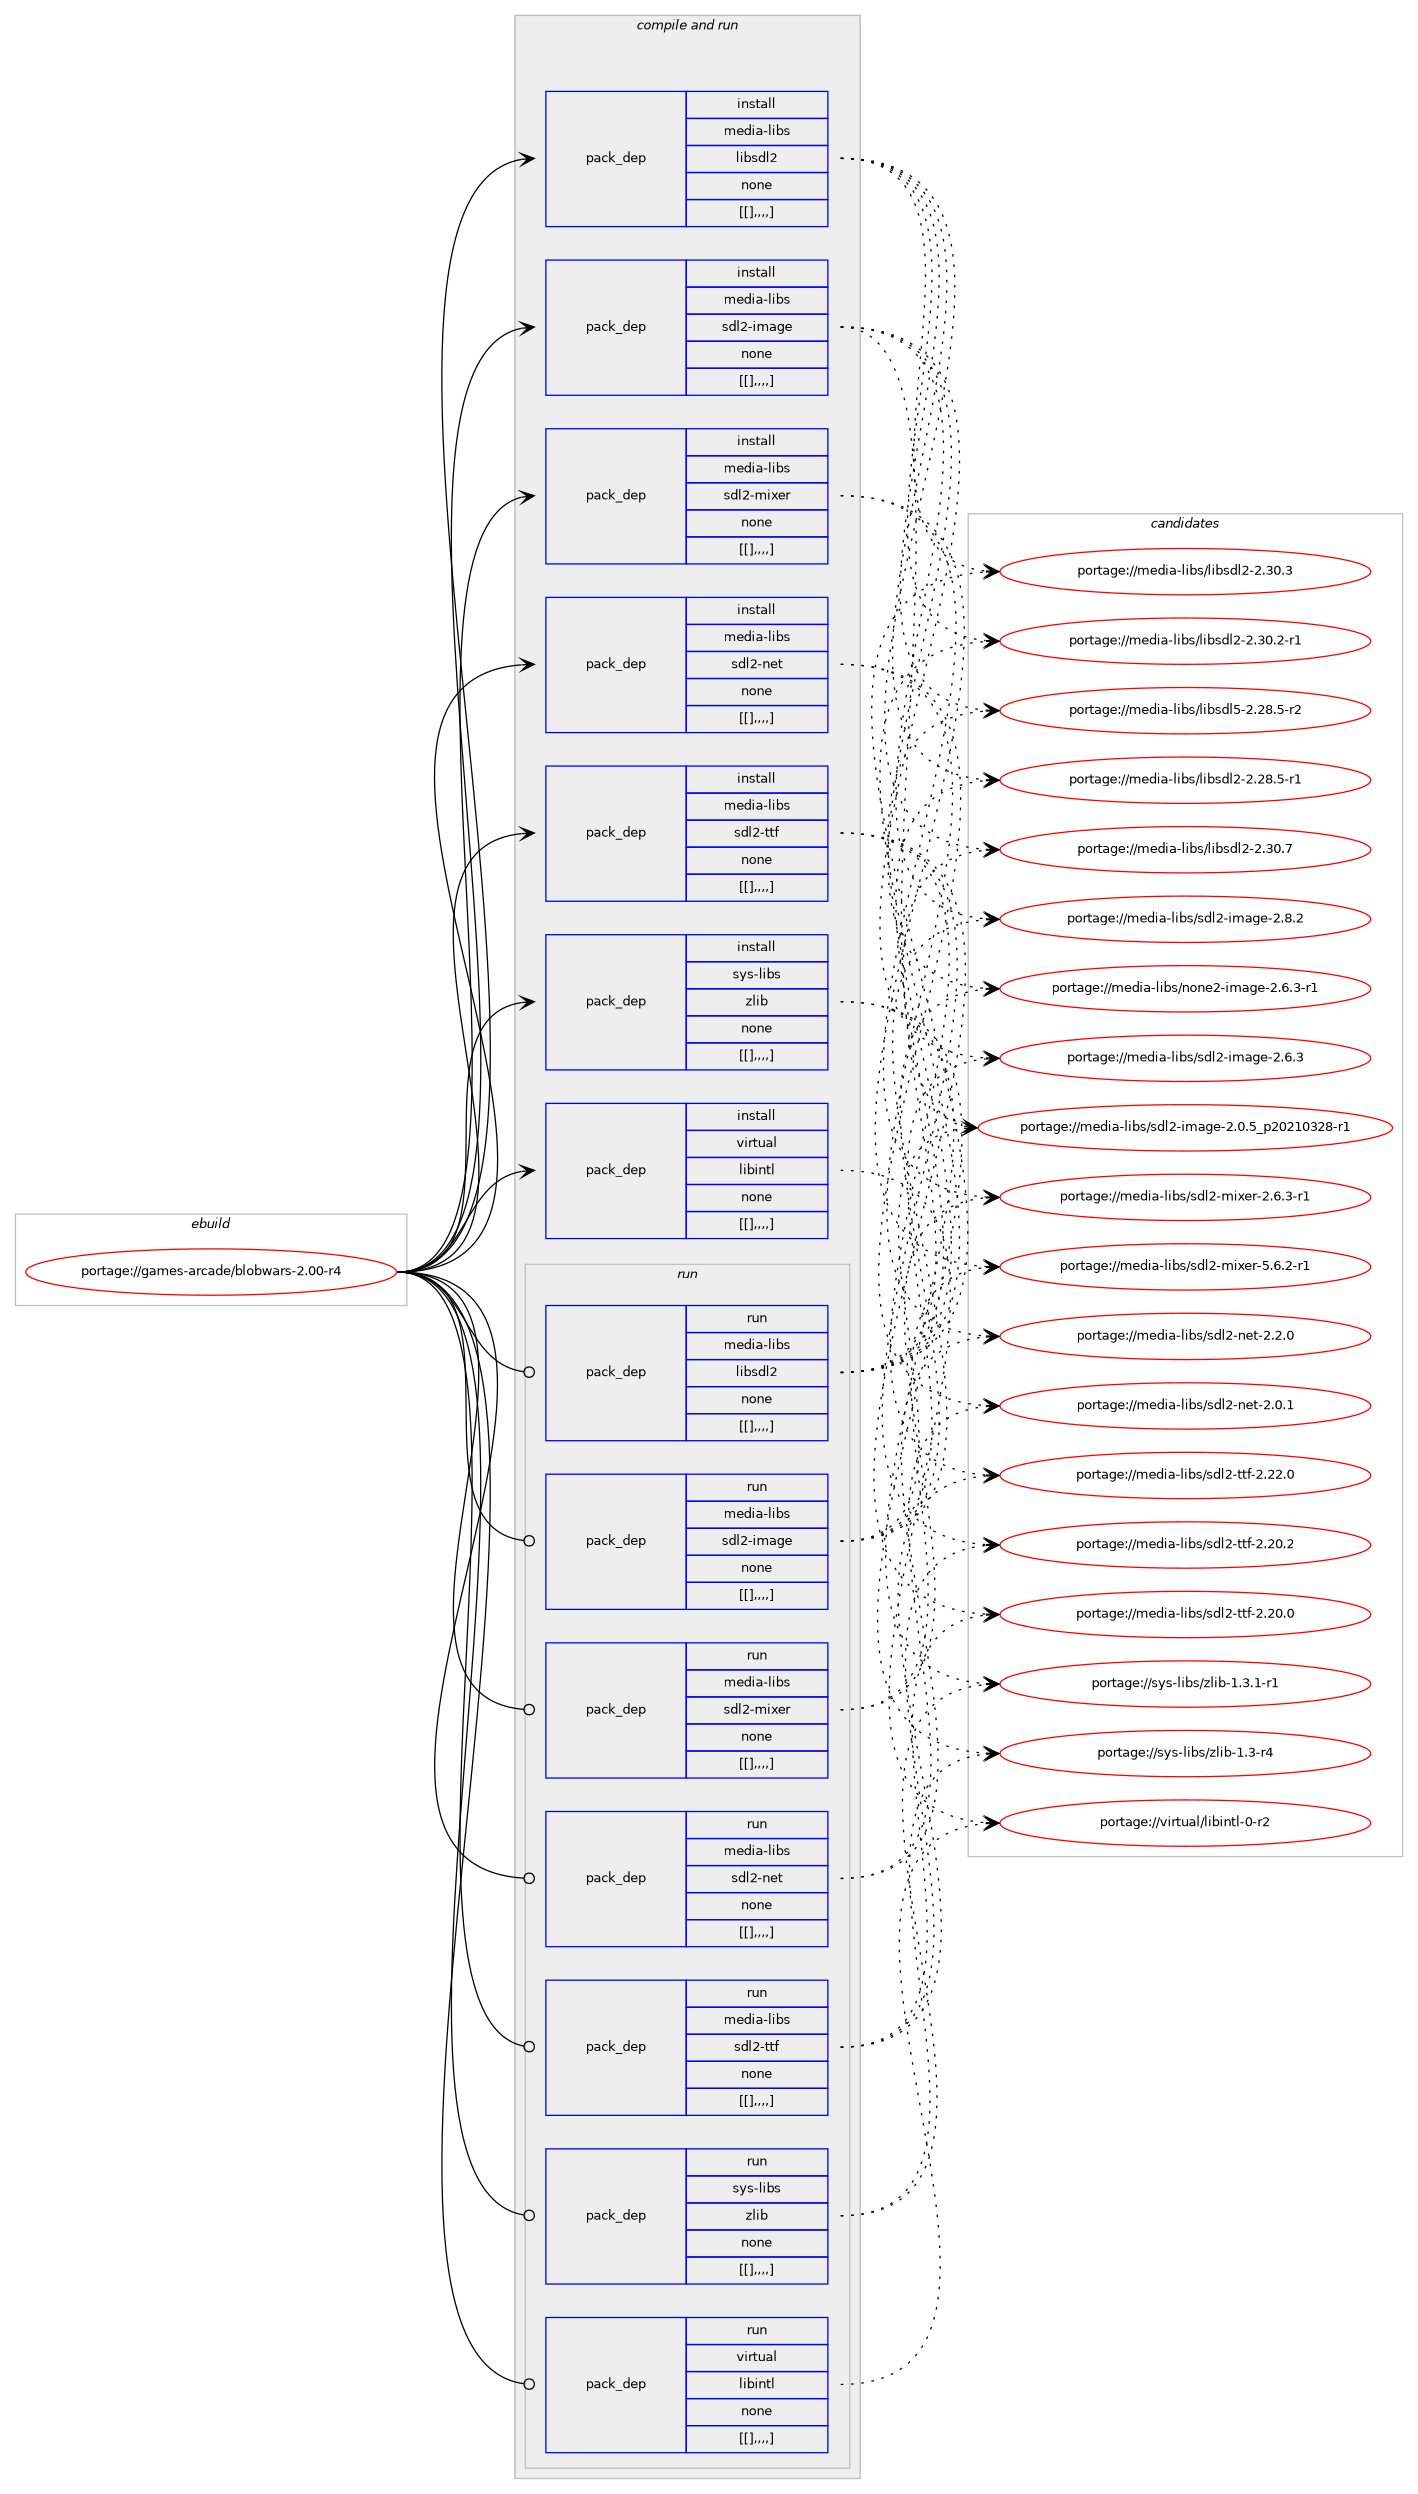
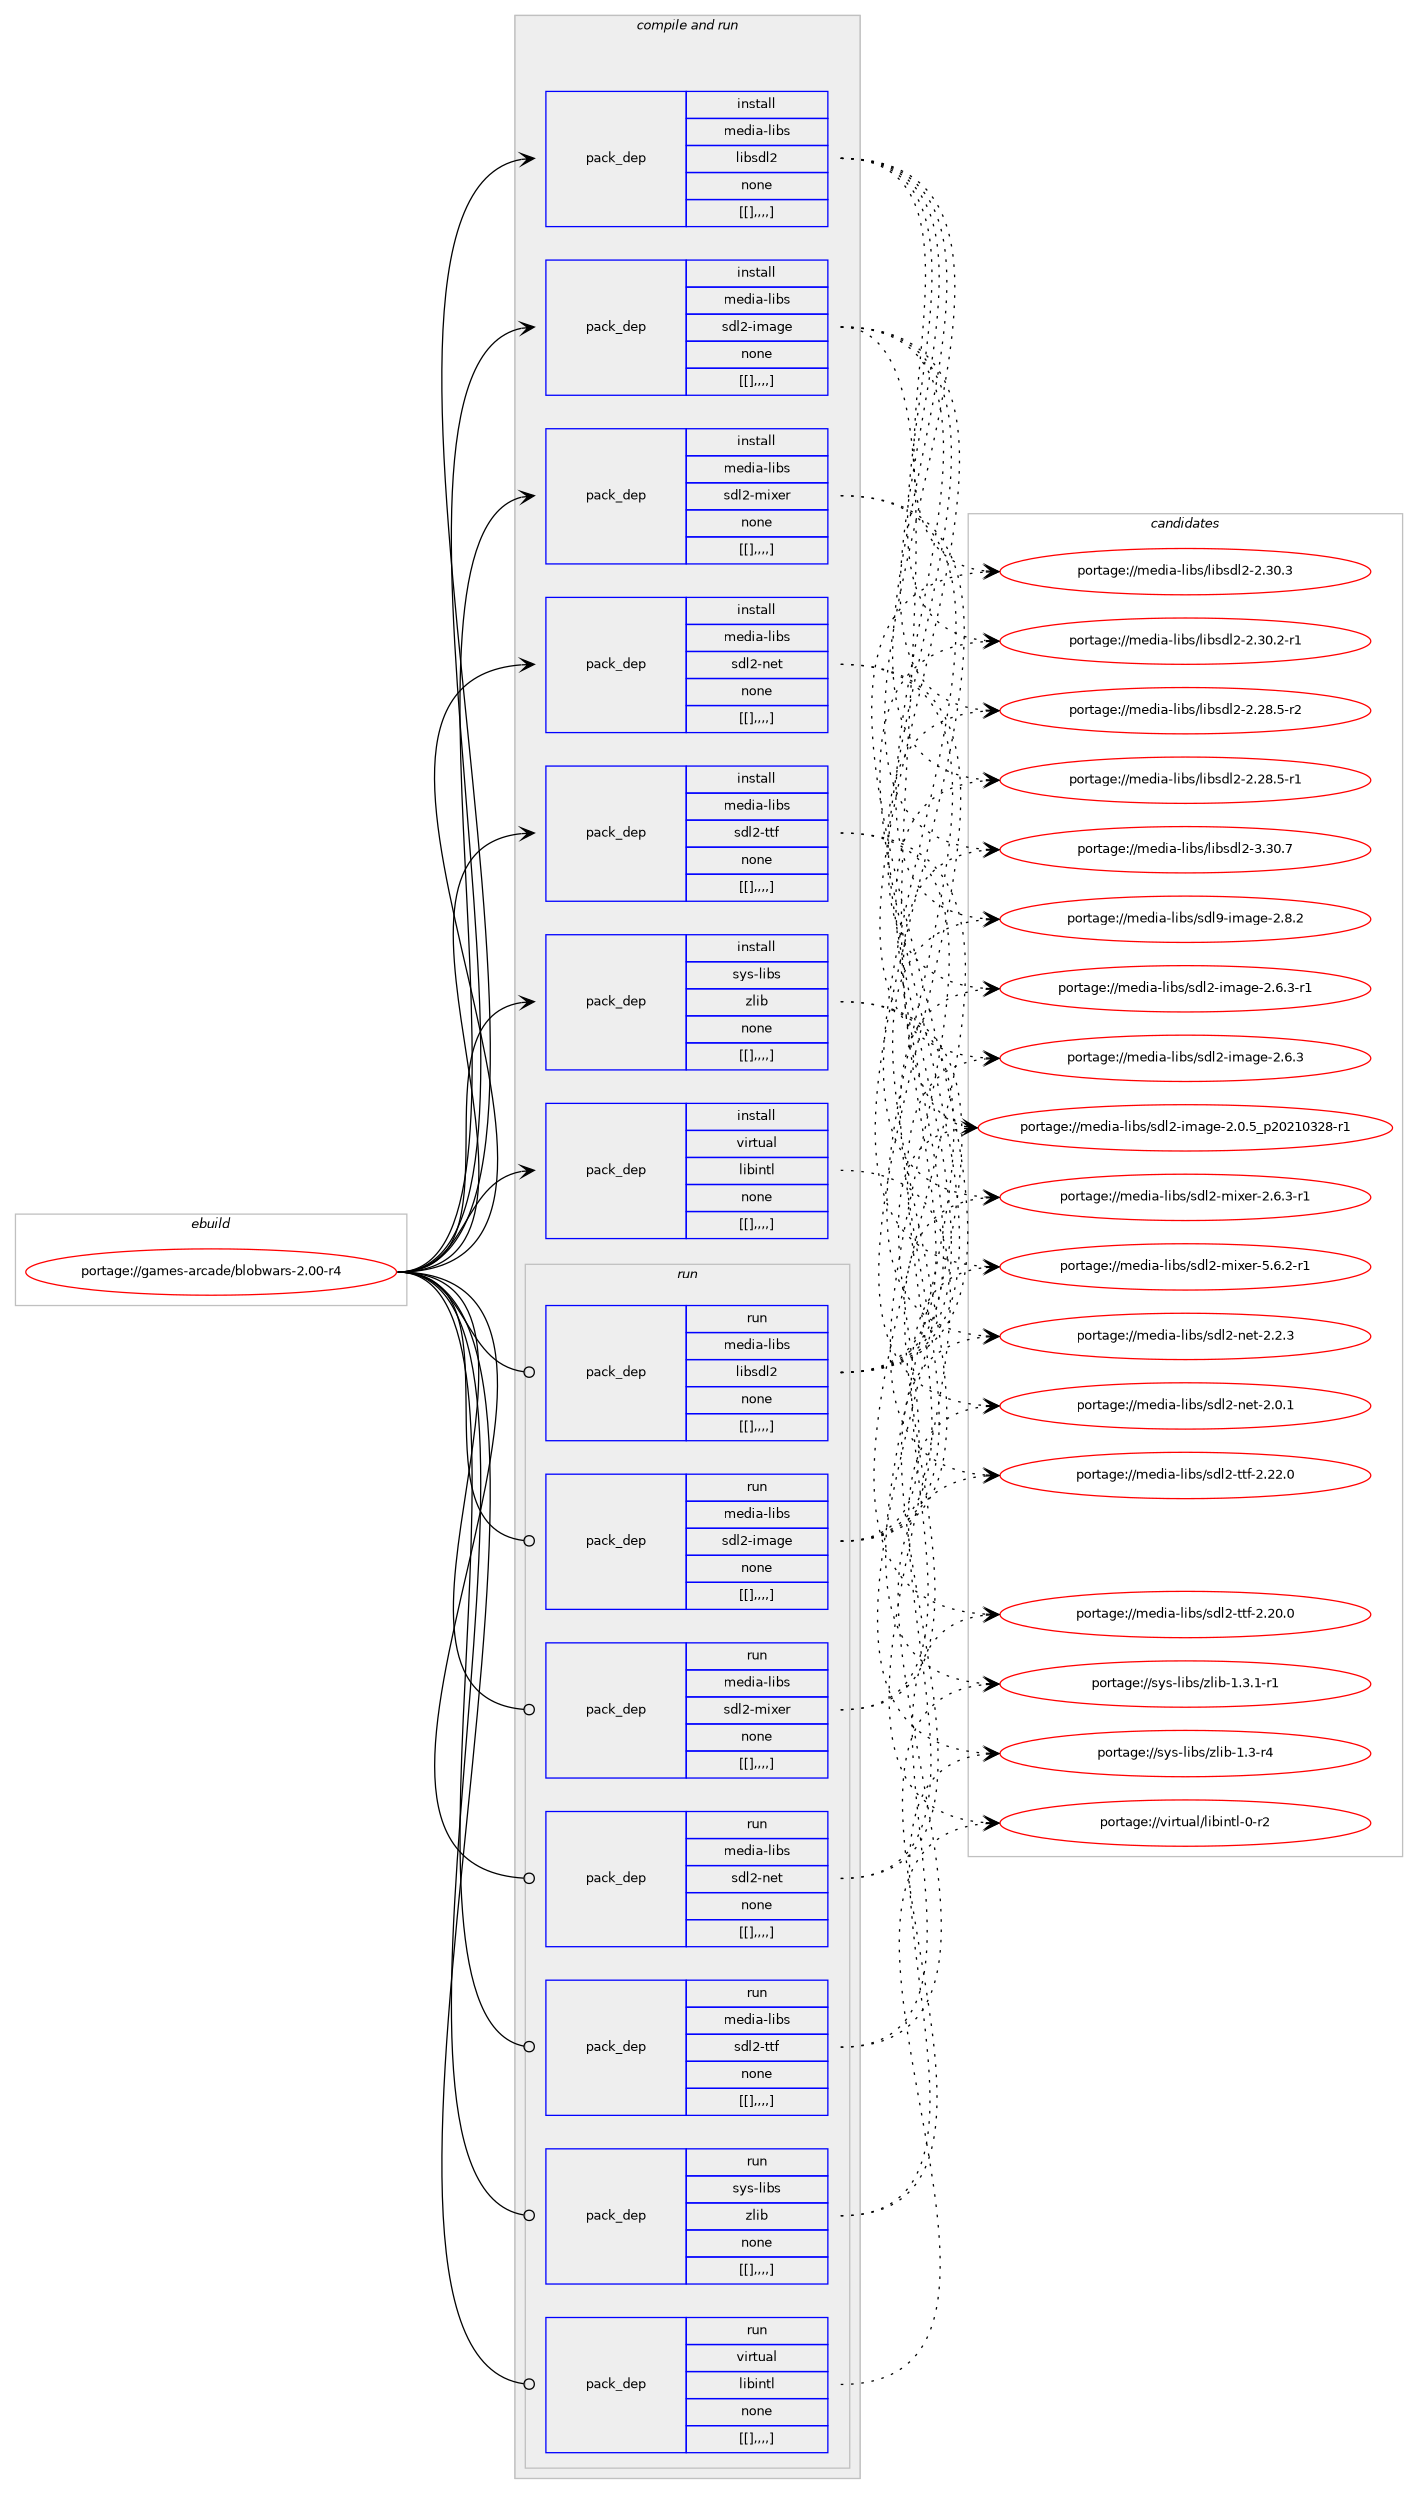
node "portage://media-libs/libsdl5-2.28.5-r2": label "portage://media-libs/libsdl5-2.28.5-r2" -> "portage://media-libs/libsdl2-2.28.5-r2"
node "portage://media-libs/libsdl2-2.30.7": label "portage://media-libs/libsdl2-2.30.7" -> "portage://media-libs/libsdl2-3.30.7"
node "portage://media-libs/sdl2-image-2.8.2": label "portage://media-libs/sdl2-image-2.8.2" -> "portage://media-libs/sdl9-image-2.8.2"
node "portage://media-libs/none2-image-2.6.3-r1": label "portage://media-libs/none2-image-2.6.3-r1" -> "portage://media-libs/sdl2-image-2.6.3-r1"
node "portage://media-libs/sdl2-net-2.2.0": label "portage://media-libs/sdl2-net-2.2.0" -> "portage://media-libs/sdl2-net-2.2.3"
node "portage://media-libs/sdl2-ttf-2.20.2": removed
